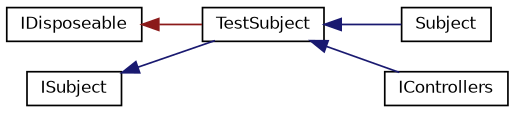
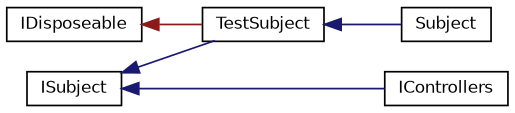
edge "IControllers" -> "TestSubject": now "IControllers" -> "ISubject"
